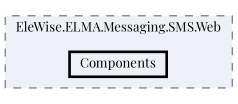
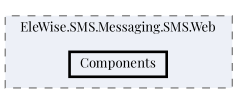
cluster "EleWise.ELMA.Messaging.SMS.Web": label "EleWise.ELMA.Messaging.SMS.Web" -> "EleWise.SMS.Messaging.SMS.Web"
